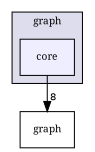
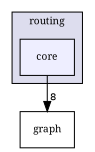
cluster "graph": label "graph" -> "routing"
